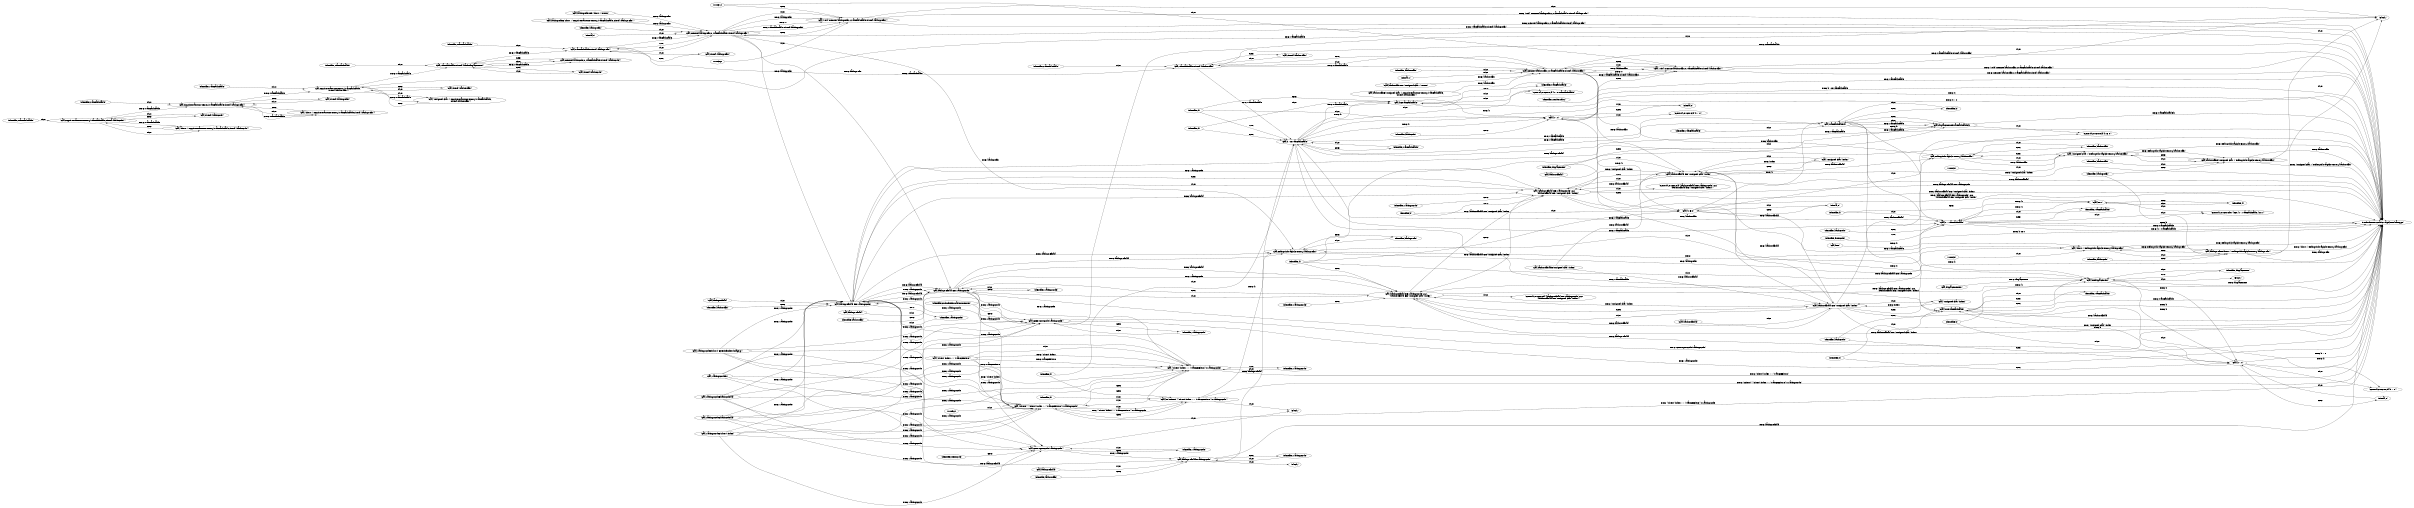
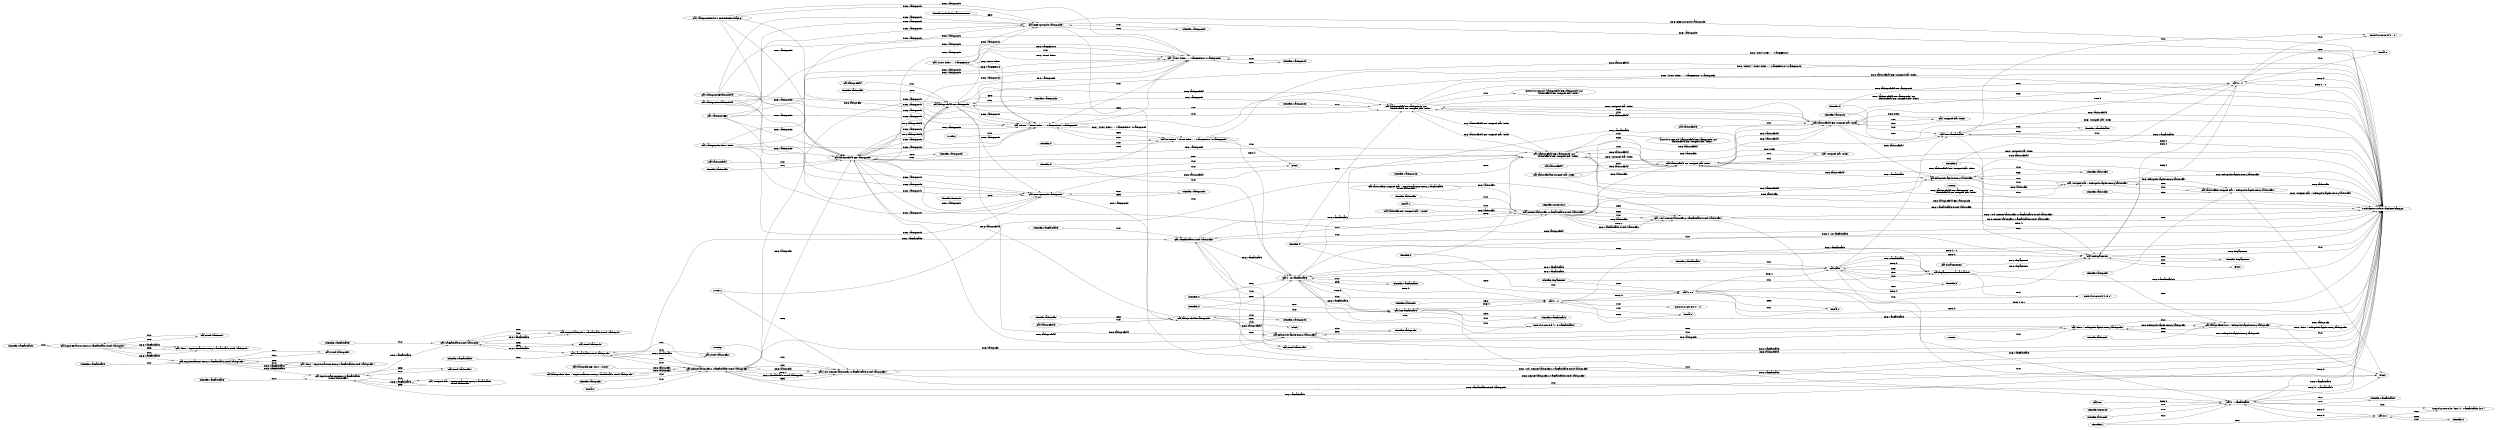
node "(Call,MaxHashTable*sizeof(*hash_displacement))": label "(Call,MaxHashTable*sizeof(*hash_displacement))" -> "(Call,MaxHashTable*sizeof(*hash_code))"
node "(Call,MaxHashTable-k)": label "(Call,MaxHashTable-k)" -> "(Call,Call-k)"
edge "(Call,hash_suffix[k]=(unsigned char) index)" -> "(Call,RelinquishMagickMemory(hash_suffix))": added, label "DDG: hash_suffix[k]"
edge "(Call,k >= MaxHashTable)" -> "(Call,k < MaxHashTable)": removed, label "DDG: MaxHashTable"
edge "(Call,(short *) RelinquishMagickMemory(hash_prefix))" -> "(Call,RelinquishMagickMemory(hash_prefix))": label "DDG: " -> "CFG: "
edge "(Call,displacement=MaxHashTable-k)" -> "(Call,k-=displacement)": added, label "DDG: displacement"
